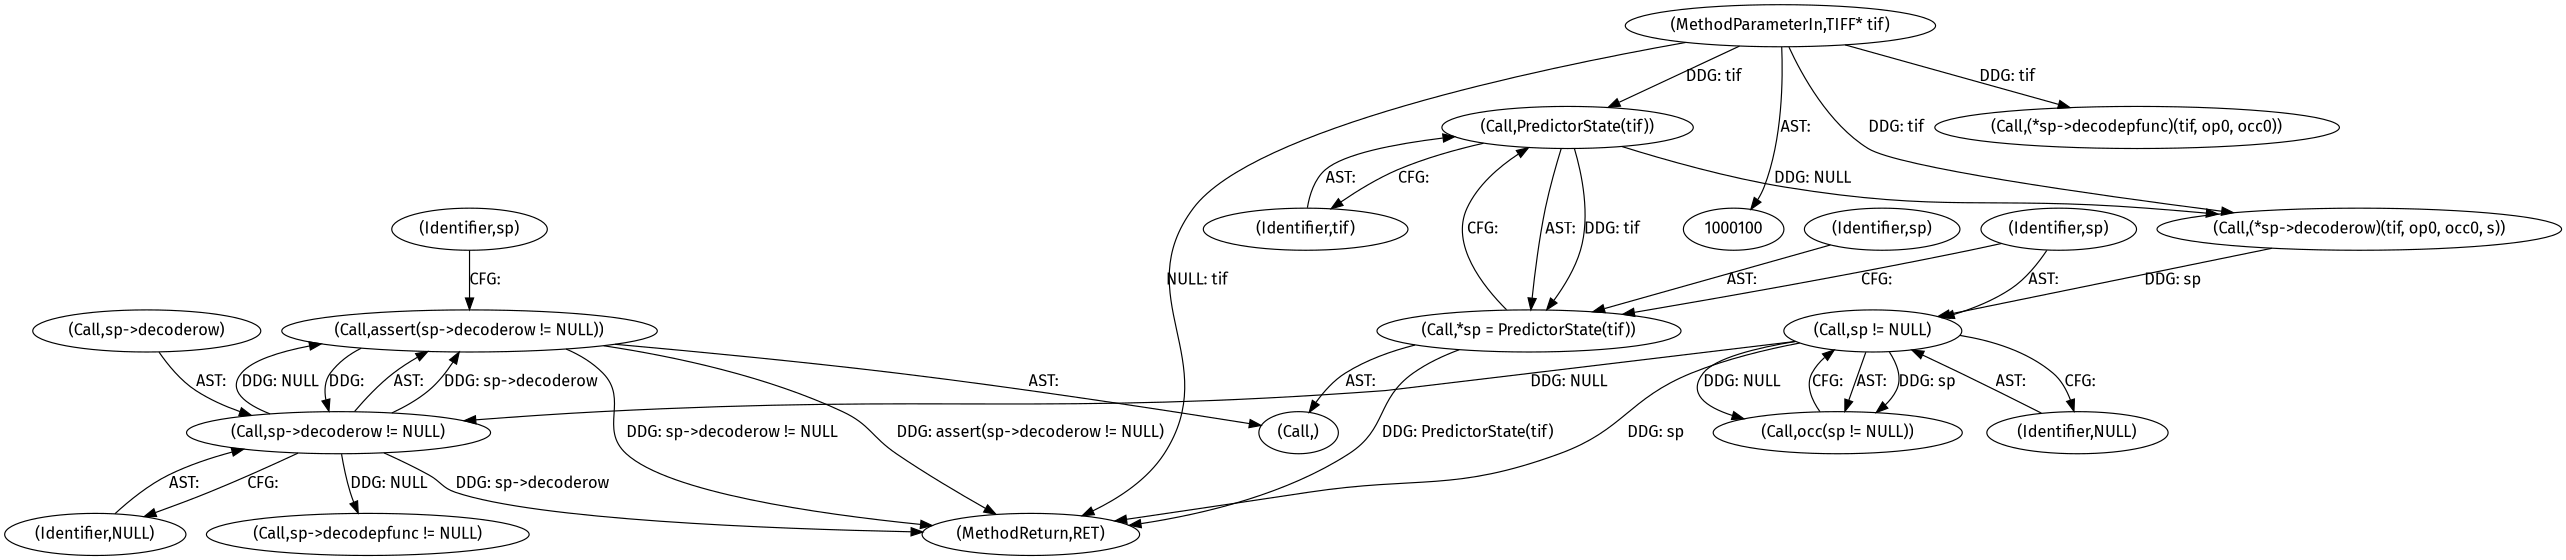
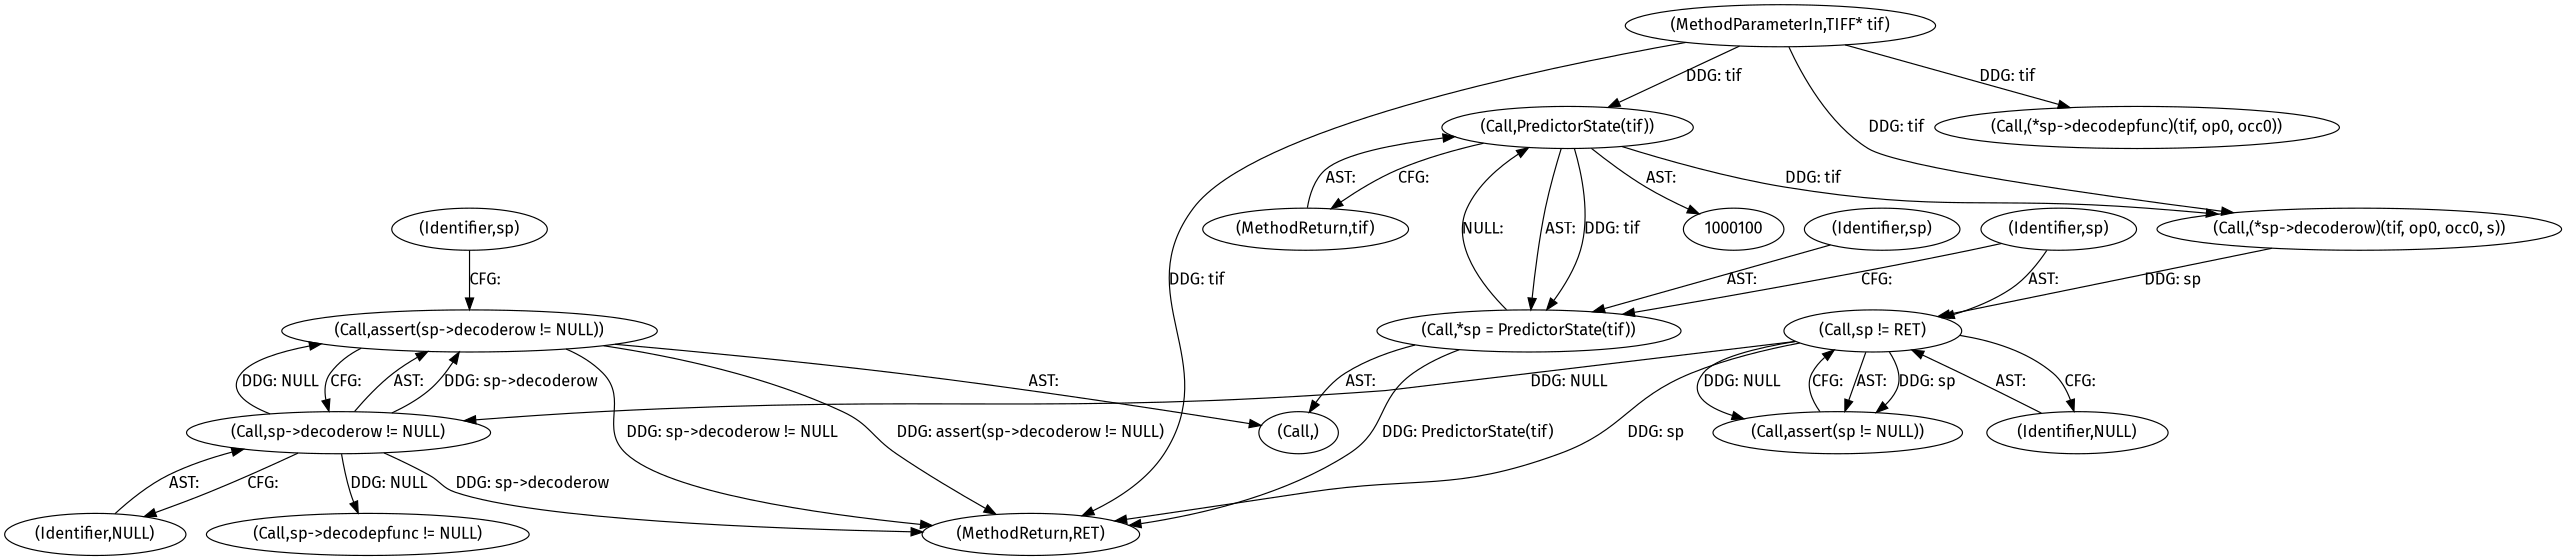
edge "(MethodParameterIn,TIFF* tif)" -> "1000100": now "(Call,PredictorState(tif))" -> "1000100"
edge "(Call,PredictorState(tif))" -> "(Call,(*sp->decoderow)(tif, op0, occ0, s))": label "DDG: NULL" -> "DDG: tif"
node "(Identifier,tif)": label "(Identifier,tif)" -> "(MethodReturn,tif)"
edge "(Call,*sp = PredictorState(tif))" -> "(Call,PredictorState(tif))": label "CFG: " -> "NULL: "
edge "(MethodParameterIn,TIFF* tif)" -> "(MethodReturn,RET)": label "NULL: tif" -> "DDG: tif"
node "(Call,sp->decoderow)": removed
node "(Call,sp != NULL)": label "(Call,sp != NULL)" -> "(Call,sp != RET)"
edge "(Call,assert(sp->decoderow != NULL))" -> "(Call,sp->decoderow != NULL)": label "DDG: " -> "CFG: "
node "(Call,occ(sp != NULL))": label "(Call,occ(sp != NULL))" -> "(Call,assert(sp != NULL))"
